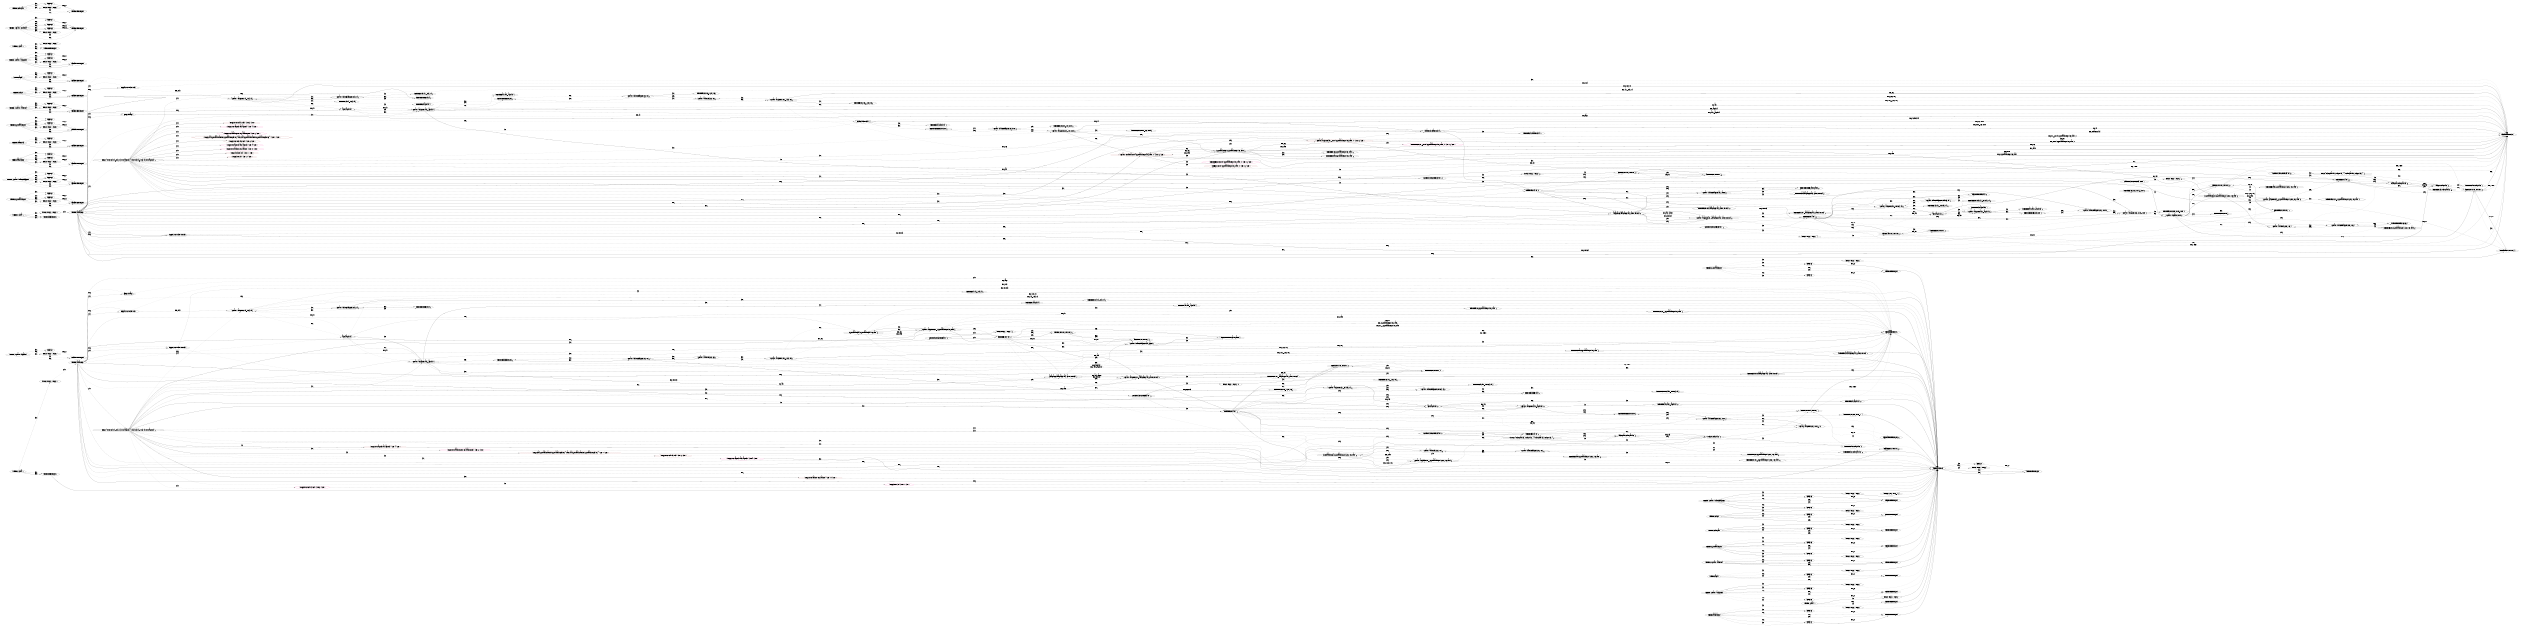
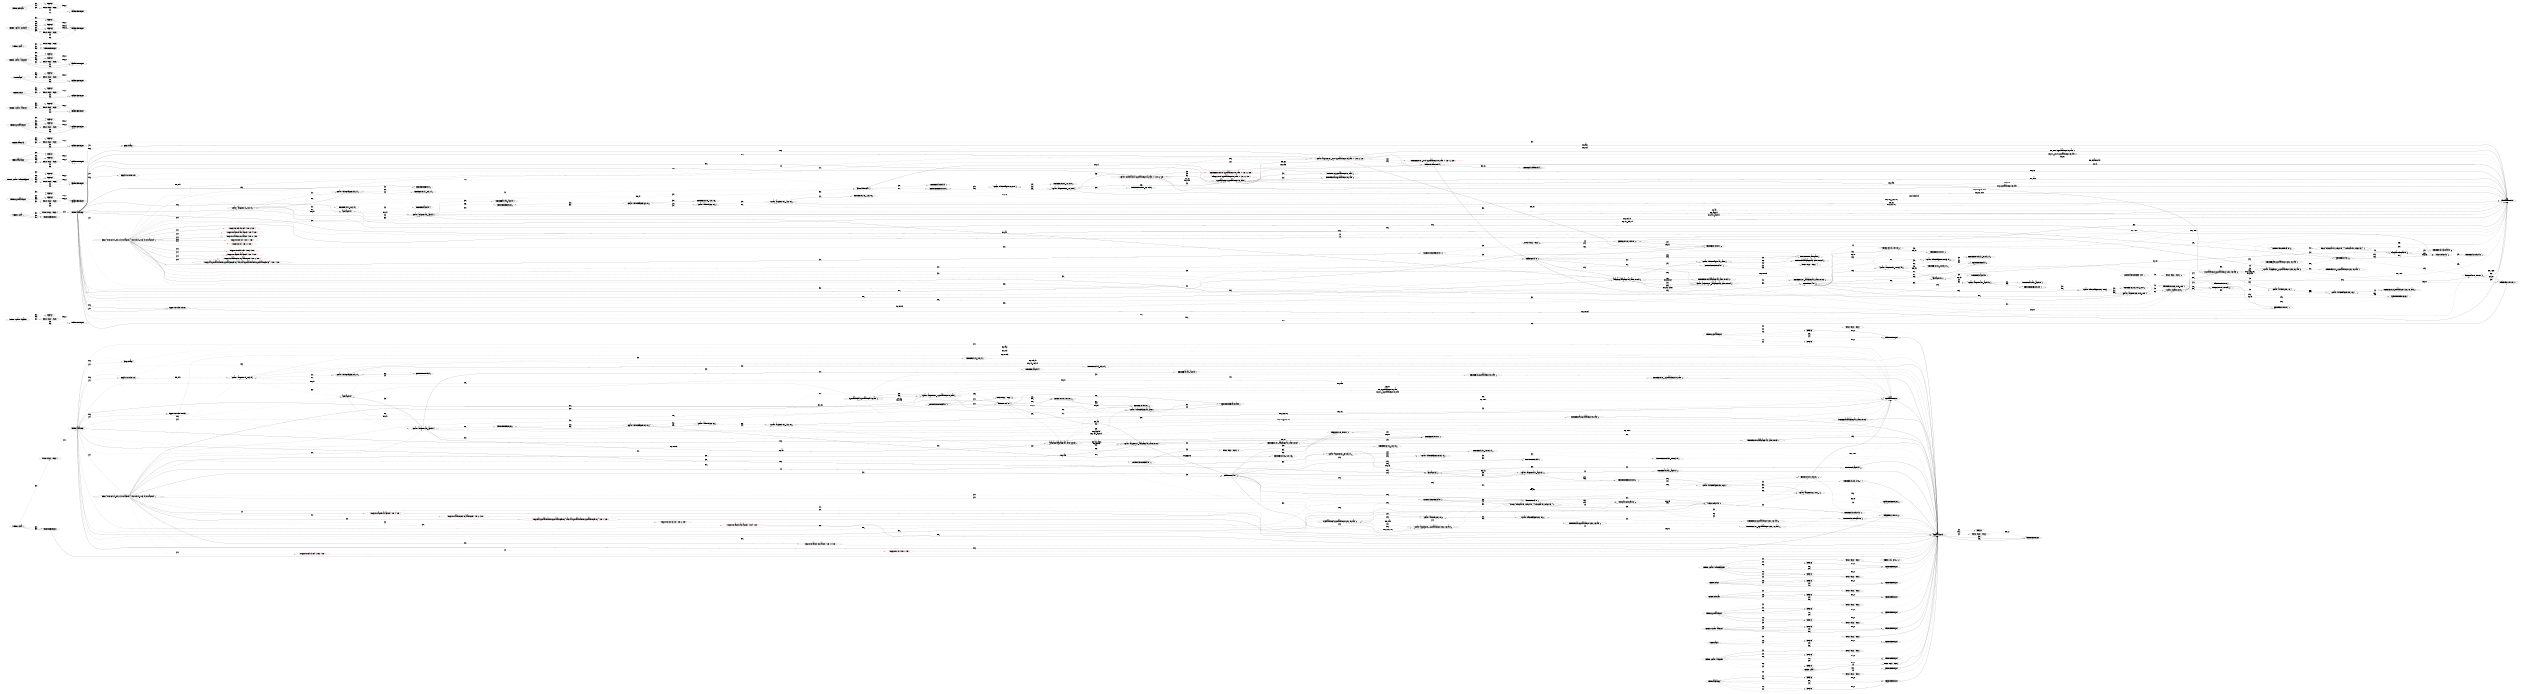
edge "(lock_sock,lock_sock(sk))" -> "(release_sock,release_sock(sk))": reversed
edge "(release_sock,release_sock(sk))" -> "(IDENTIFIER,sk,release_sock(sk))": label "AST: " -> "DDG: req"
